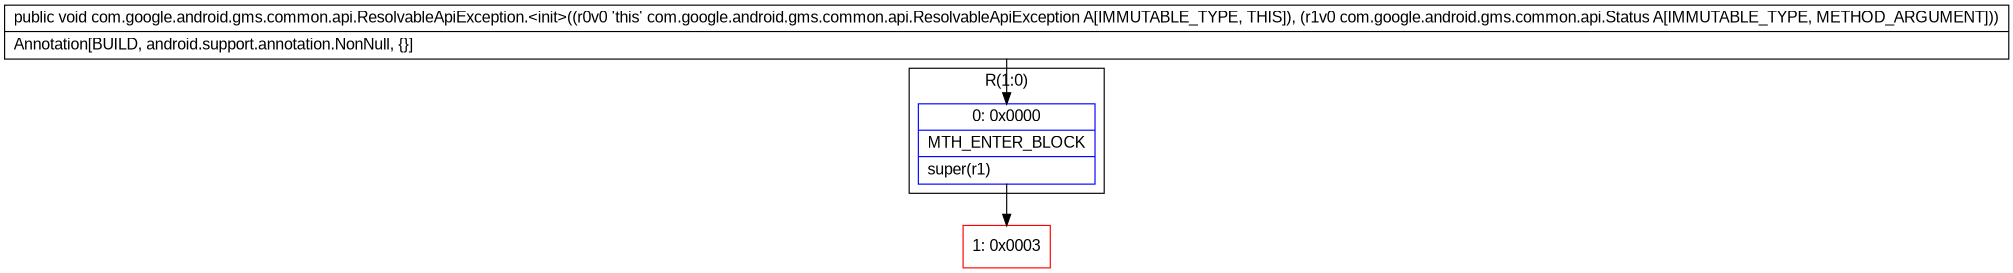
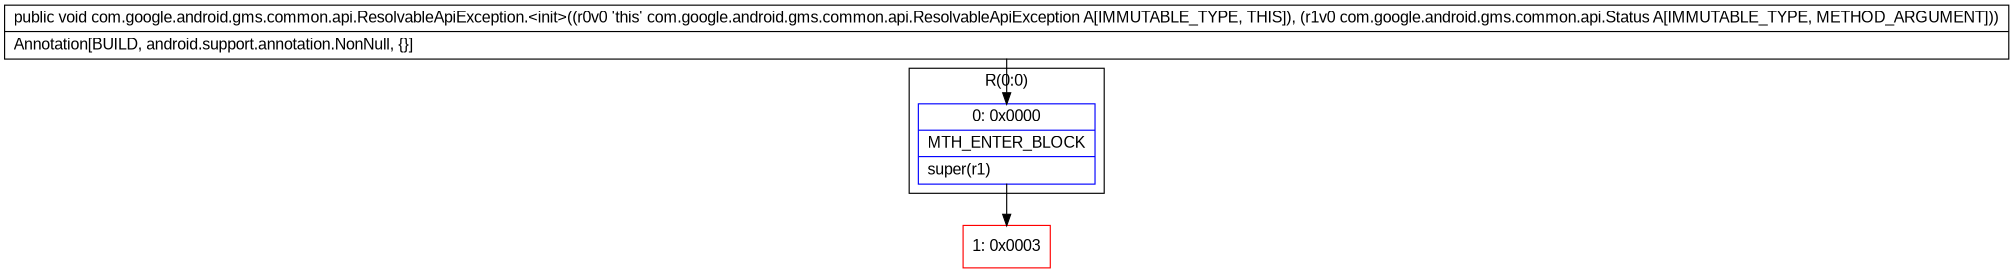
cluster "R(1:0)": label "R(1:0)" -> "R(0:0)"
